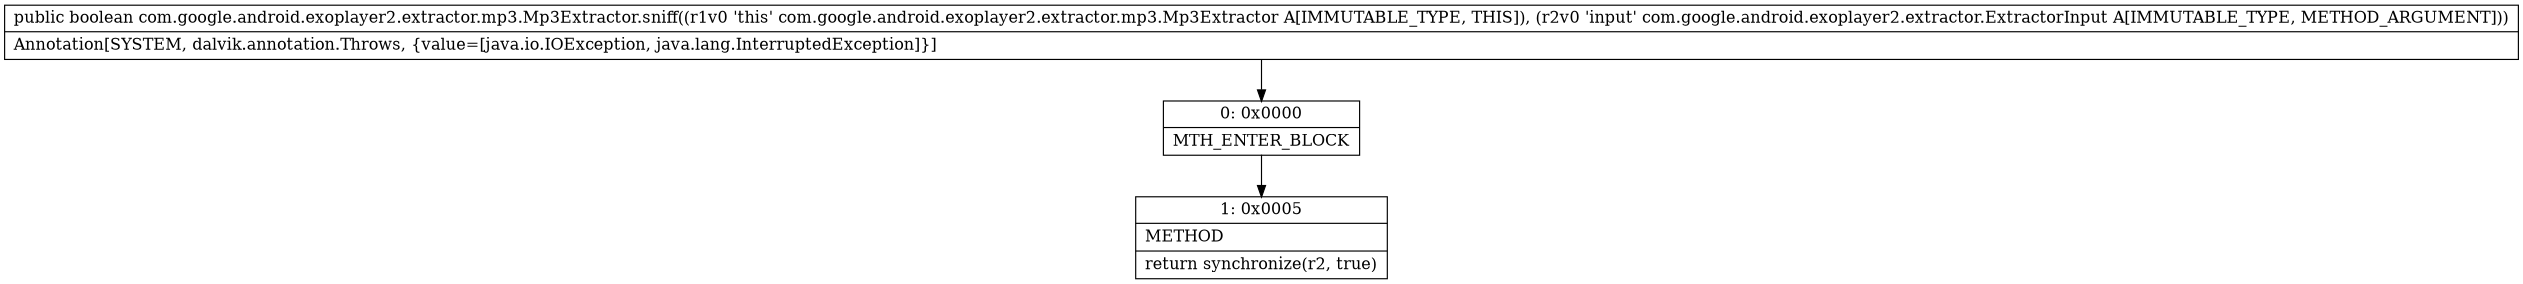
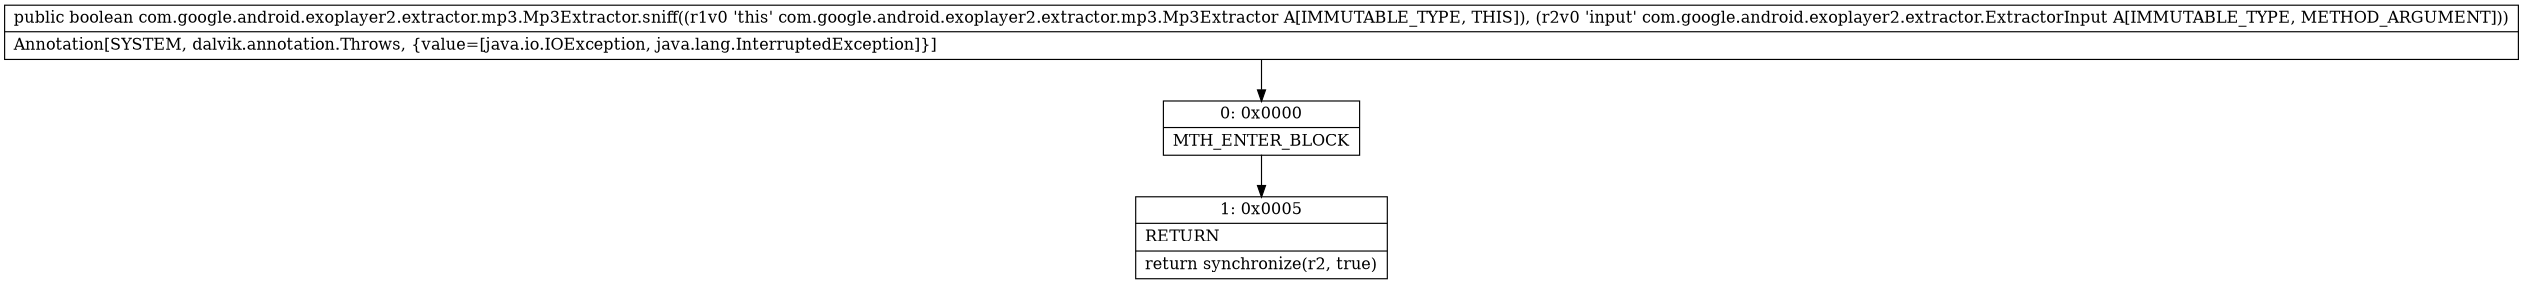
node "1: 0x0005": text "METHOD" -> "RETURN"
